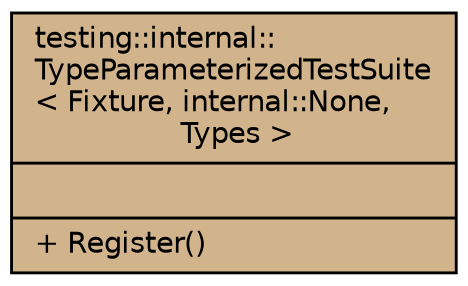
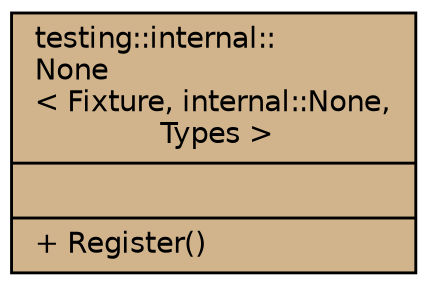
node "testing::internal::": text "TypeParameterizedTestSuite" -> "None"
